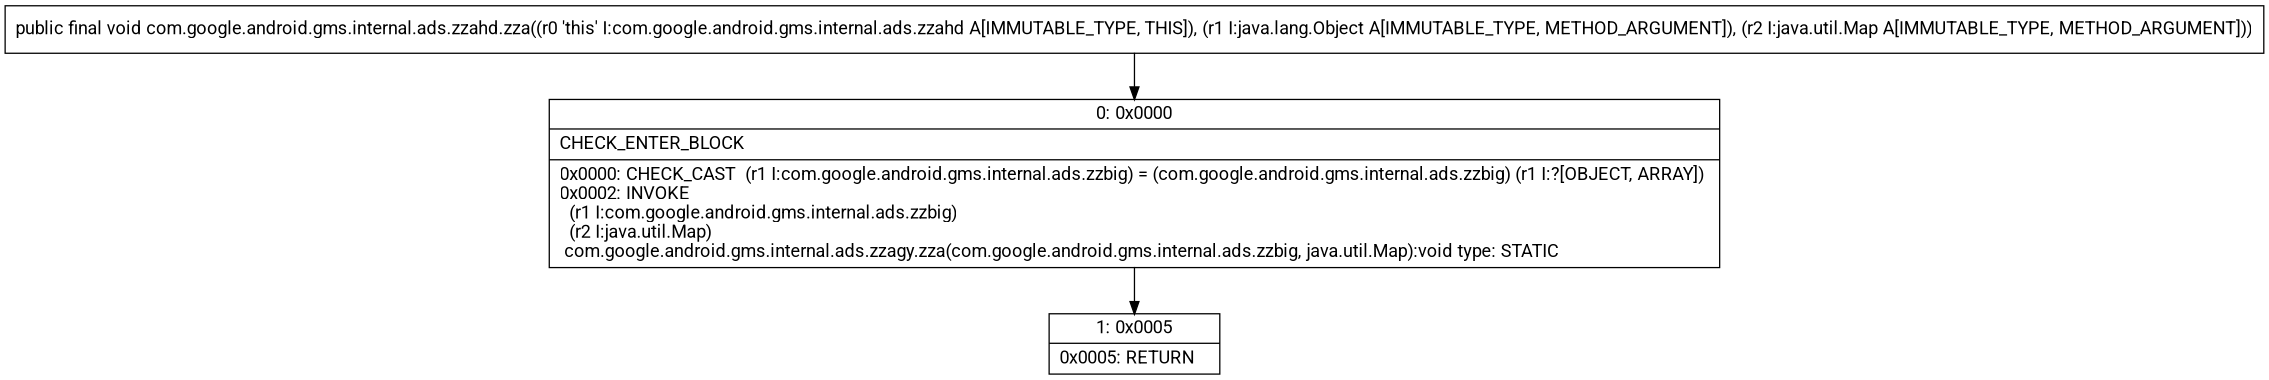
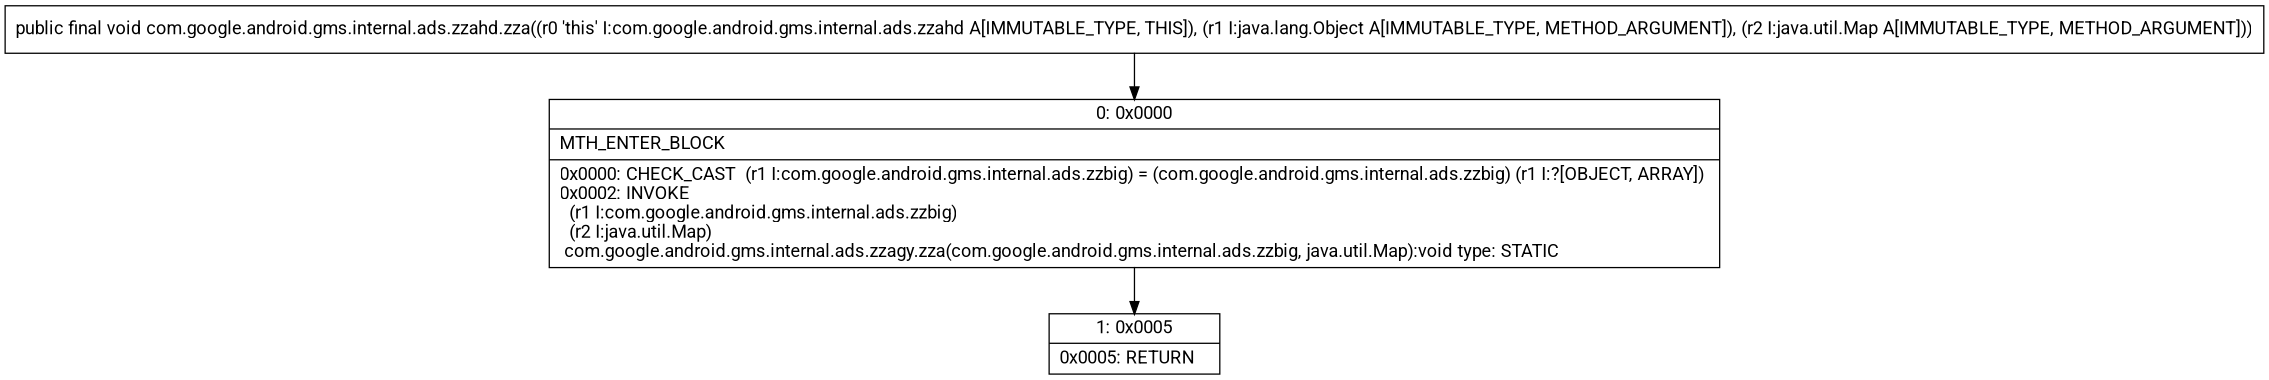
node "0: 0x0000": text "CHECK_ENTER_BLOCK" -> "MTH_ENTER_BLOCK"
